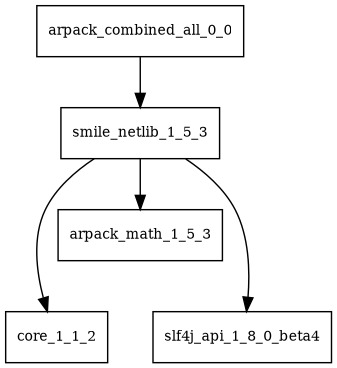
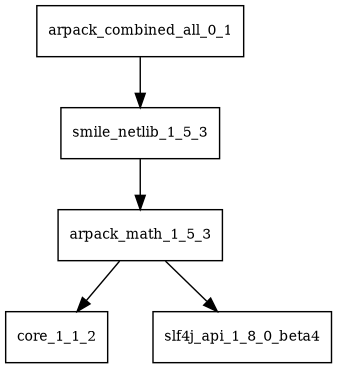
node "arpack_combined_all_0_0": label "arpack_combined_all_0_0" -> "arpack_combined_all_0_1"
edge "smile_netlib_1_5_3" -> "core_1_1_2": now "arpack_math_1_5_3" -> "core_1_1_2"
edge "smile_netlib_1_5_3" -> "slf4j_api_1_8_0_beta4": now "arpack_math_1_5_3" -> "slf4j_api_1_8_0_beta4"
